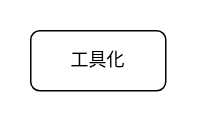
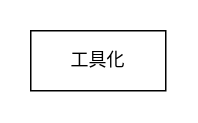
node "工具化": shape rounded rectangle -> rectangle
